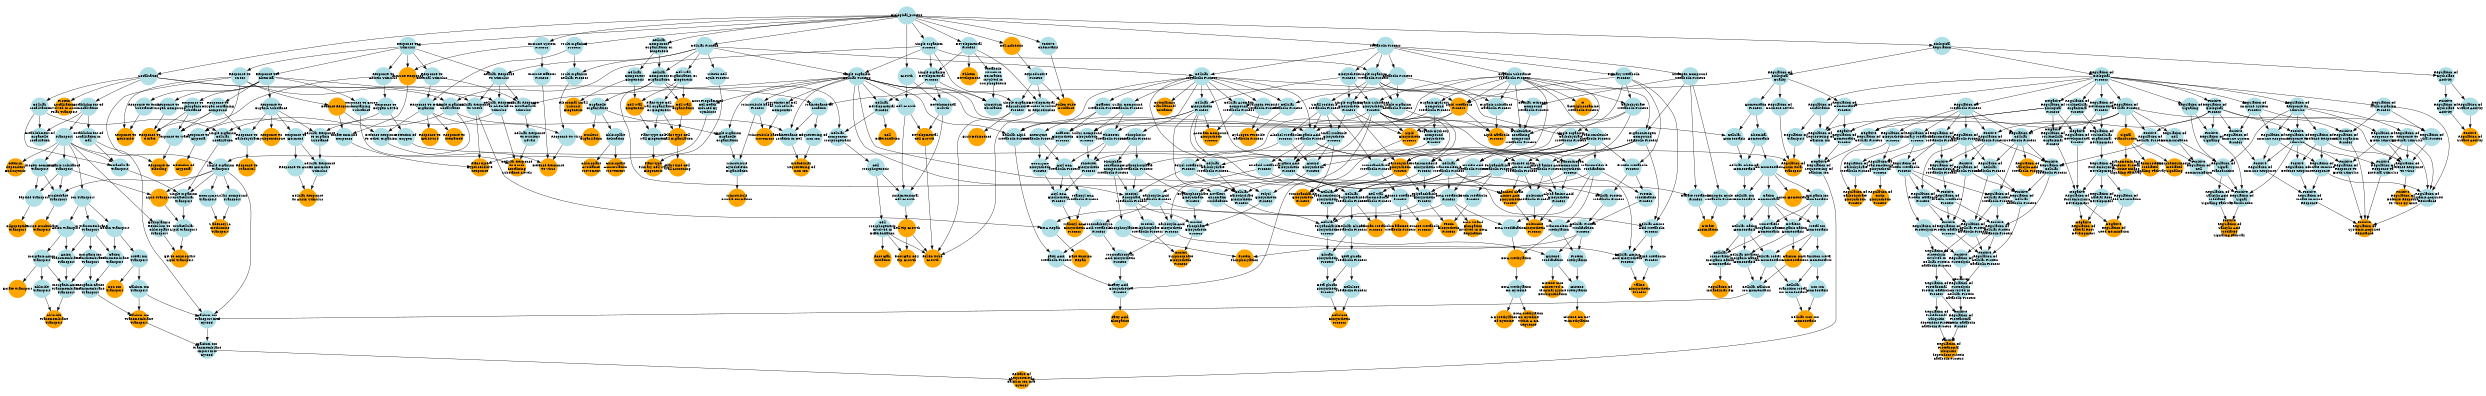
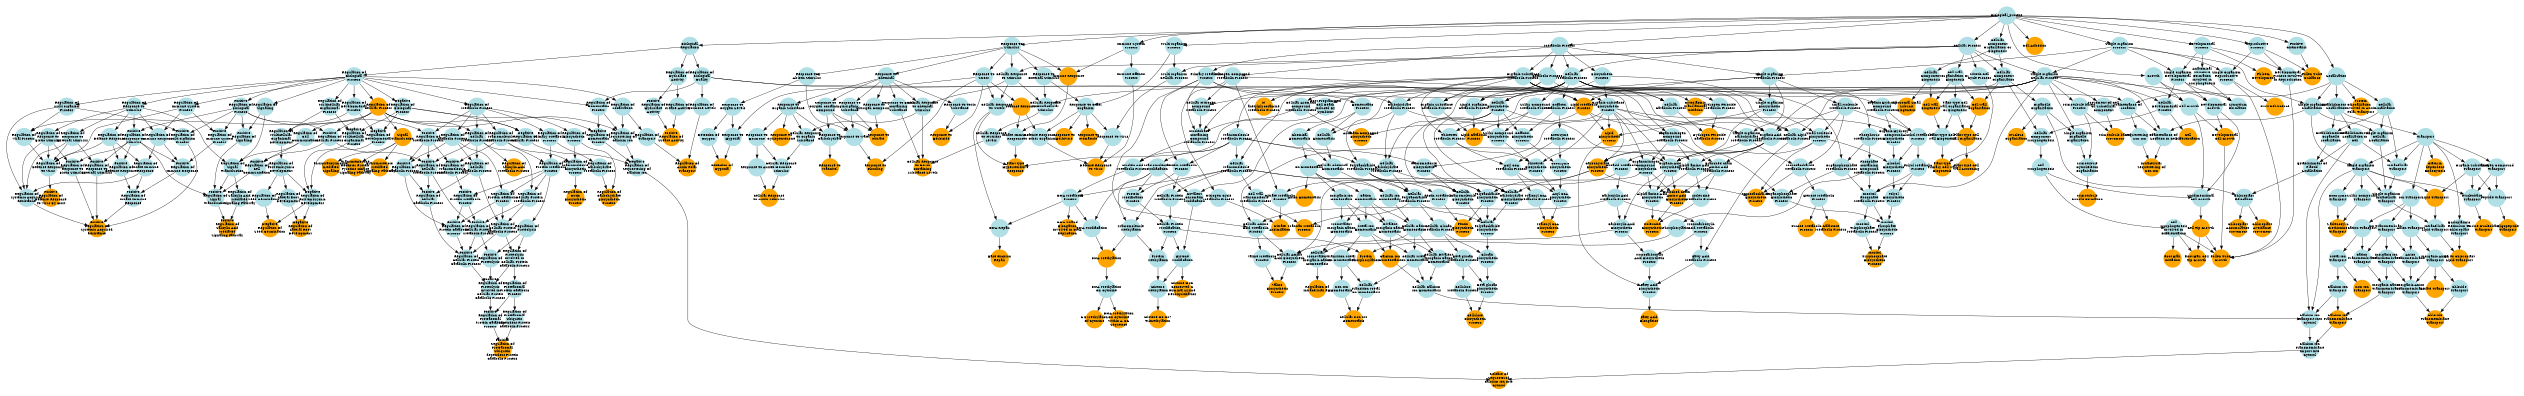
edge "Cell Adhesion" -> "Reproductive Process": now "Biological_process" -> "Reproductive Process"
node "Metabolic Structure Formation Involved In Morphogenesis": label "Metabolic Structure Formation Involved In Morphogenesis" -> "Anatomical Structure Formation Involved In Morphogenesis"
node "Regulation Of Cellular Process": fillcolor powderblue -> orange
edge "Detection Of Oxygen" -> "Regulation Of Auxin Polar Transport": now "Detection Of Oxygen" -> "Detection Of Hypoxia"
node "Establishment Of Plastid Localization": added
